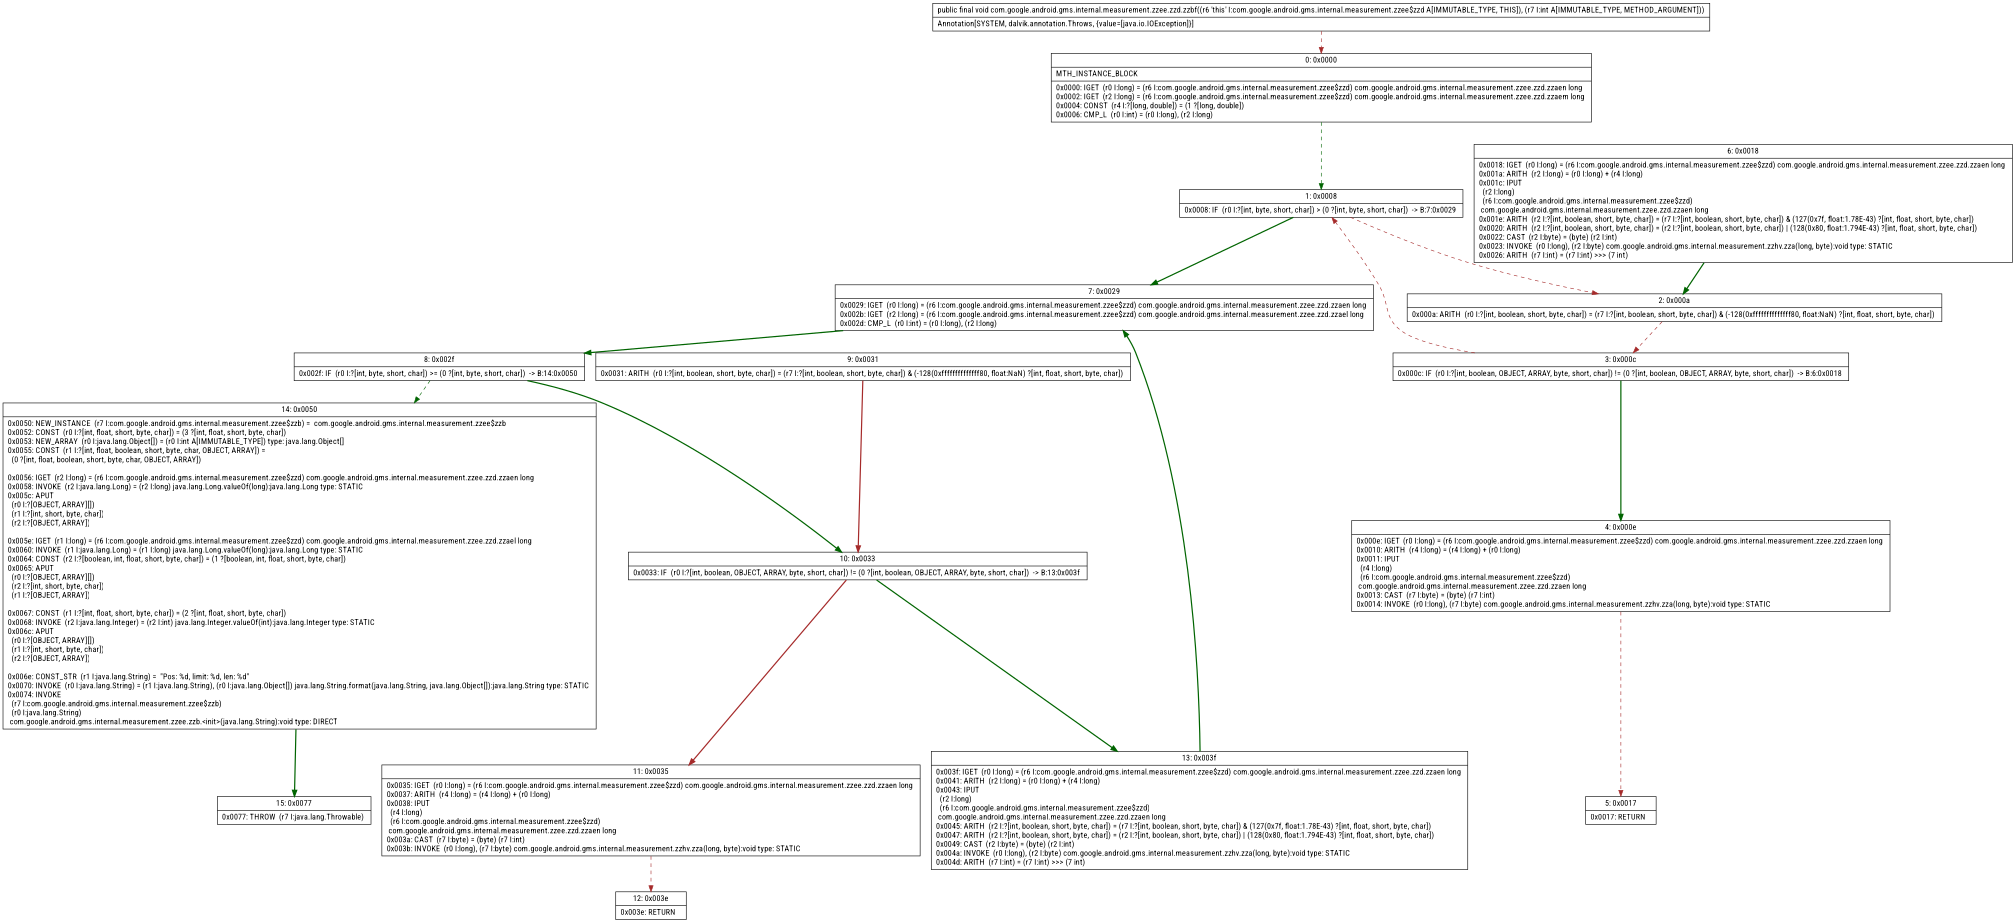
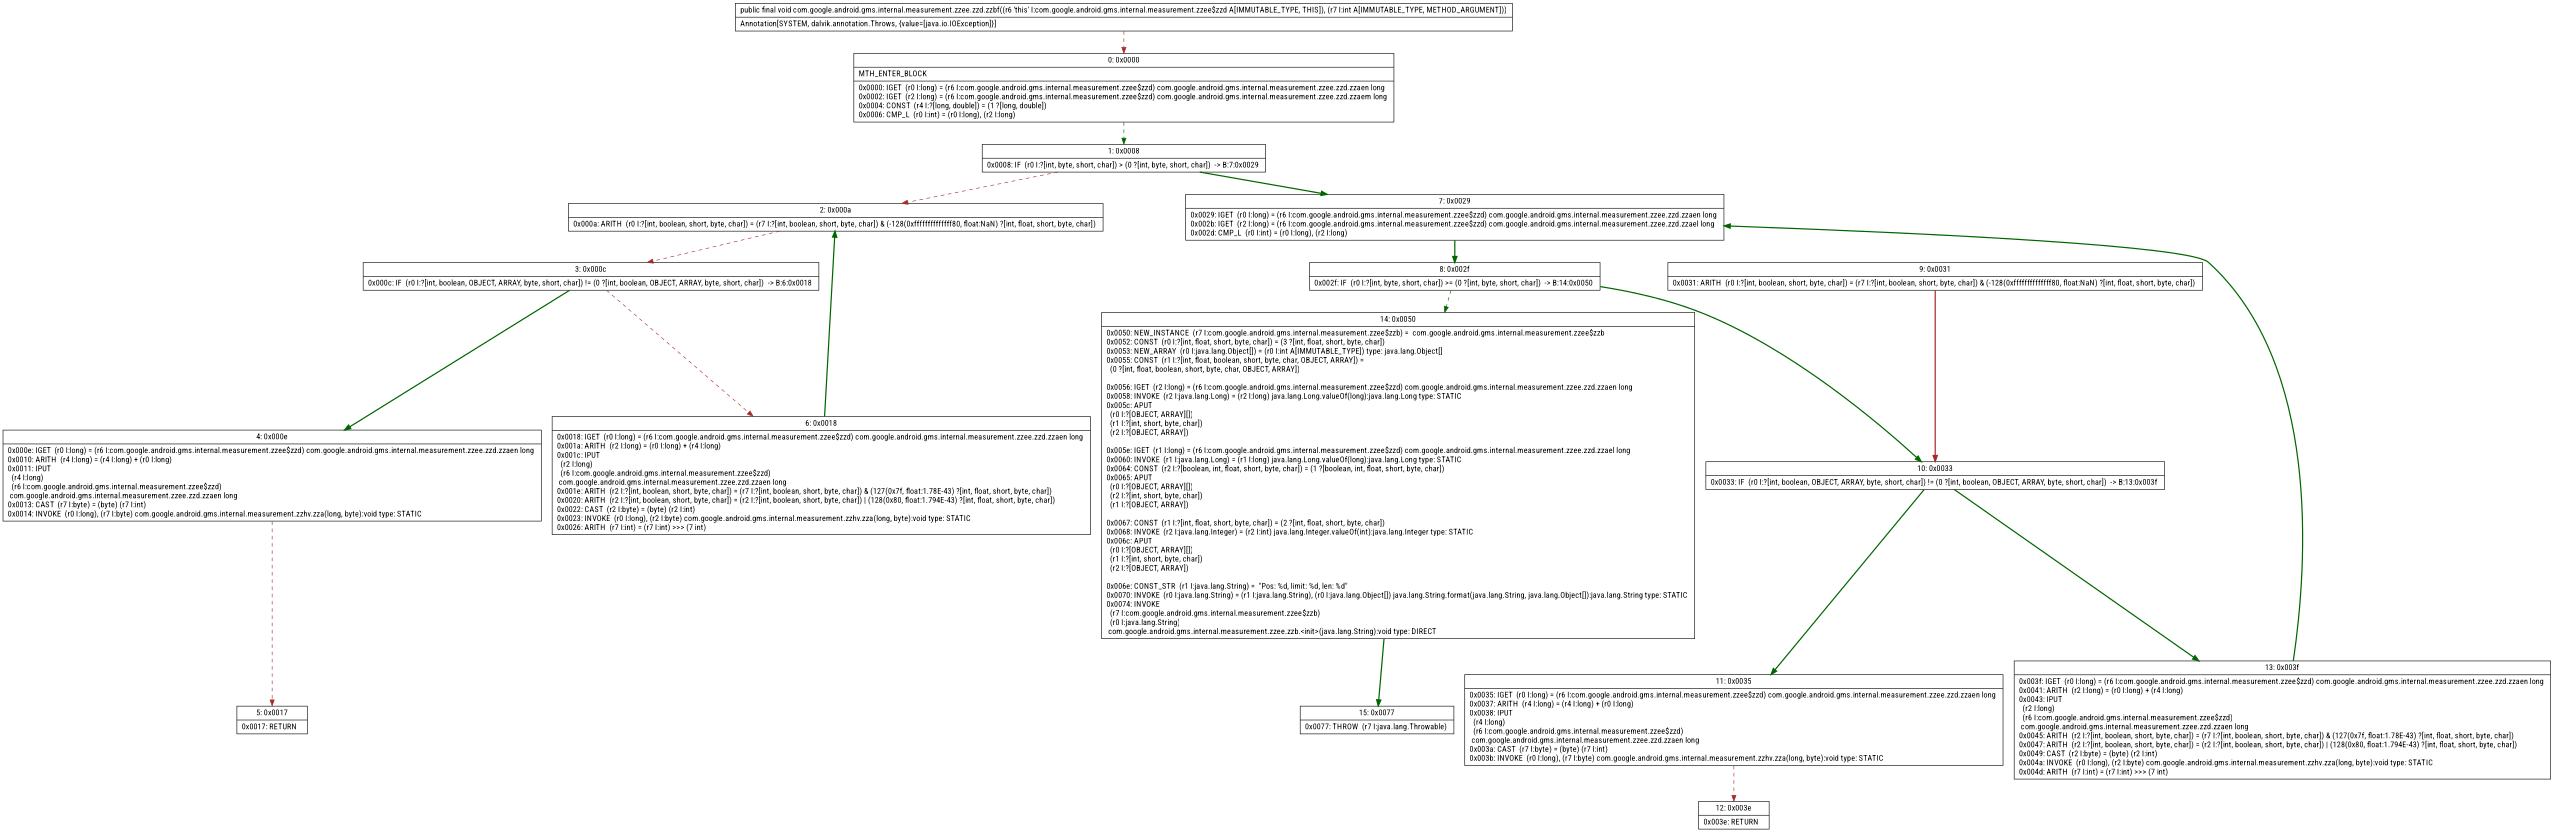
node "0: 0x0000": text "MTH_INSTANCE_BLOCK" -> "MTH_ENTER_BLOCK"
edge "3: 0x000c" -> "1: 0x0008": now "3: 0x000c" -> "6: 0x0018"
edge "10: 0x0033" -> "11: 0x0035": color brown -> darkgreen
